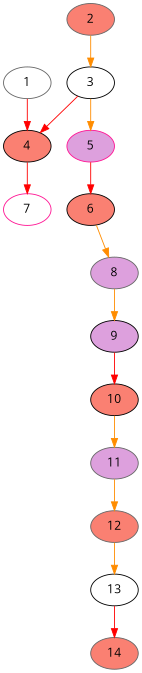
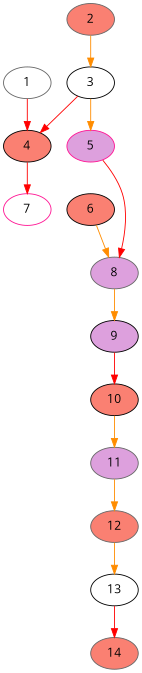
edge "5" -> "6": now "5" -> "8"
